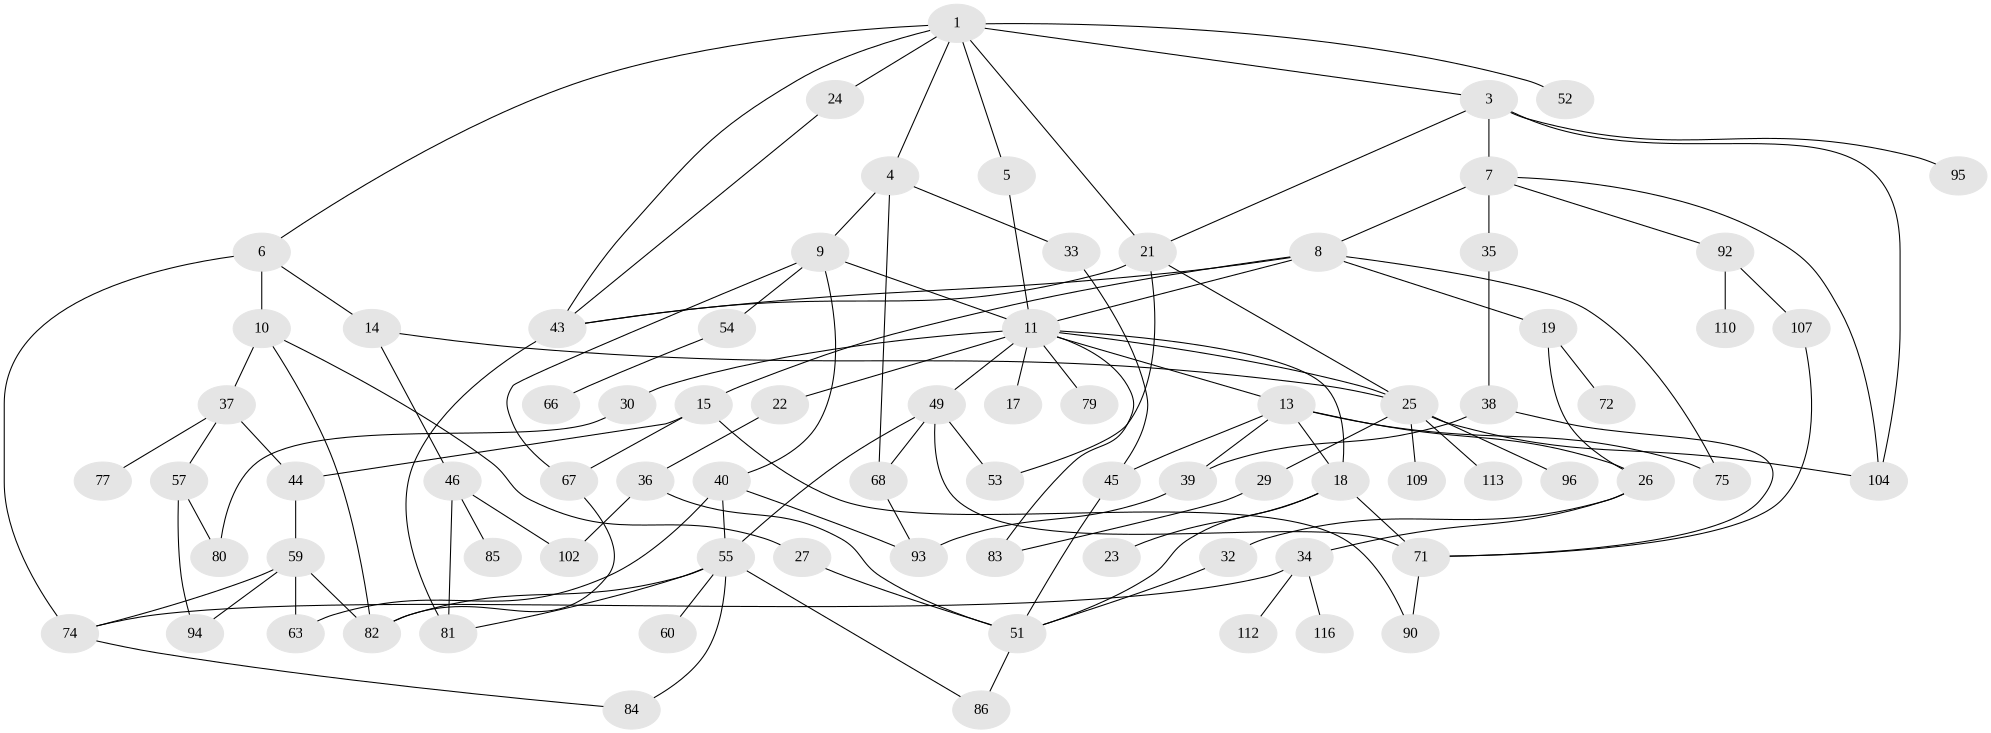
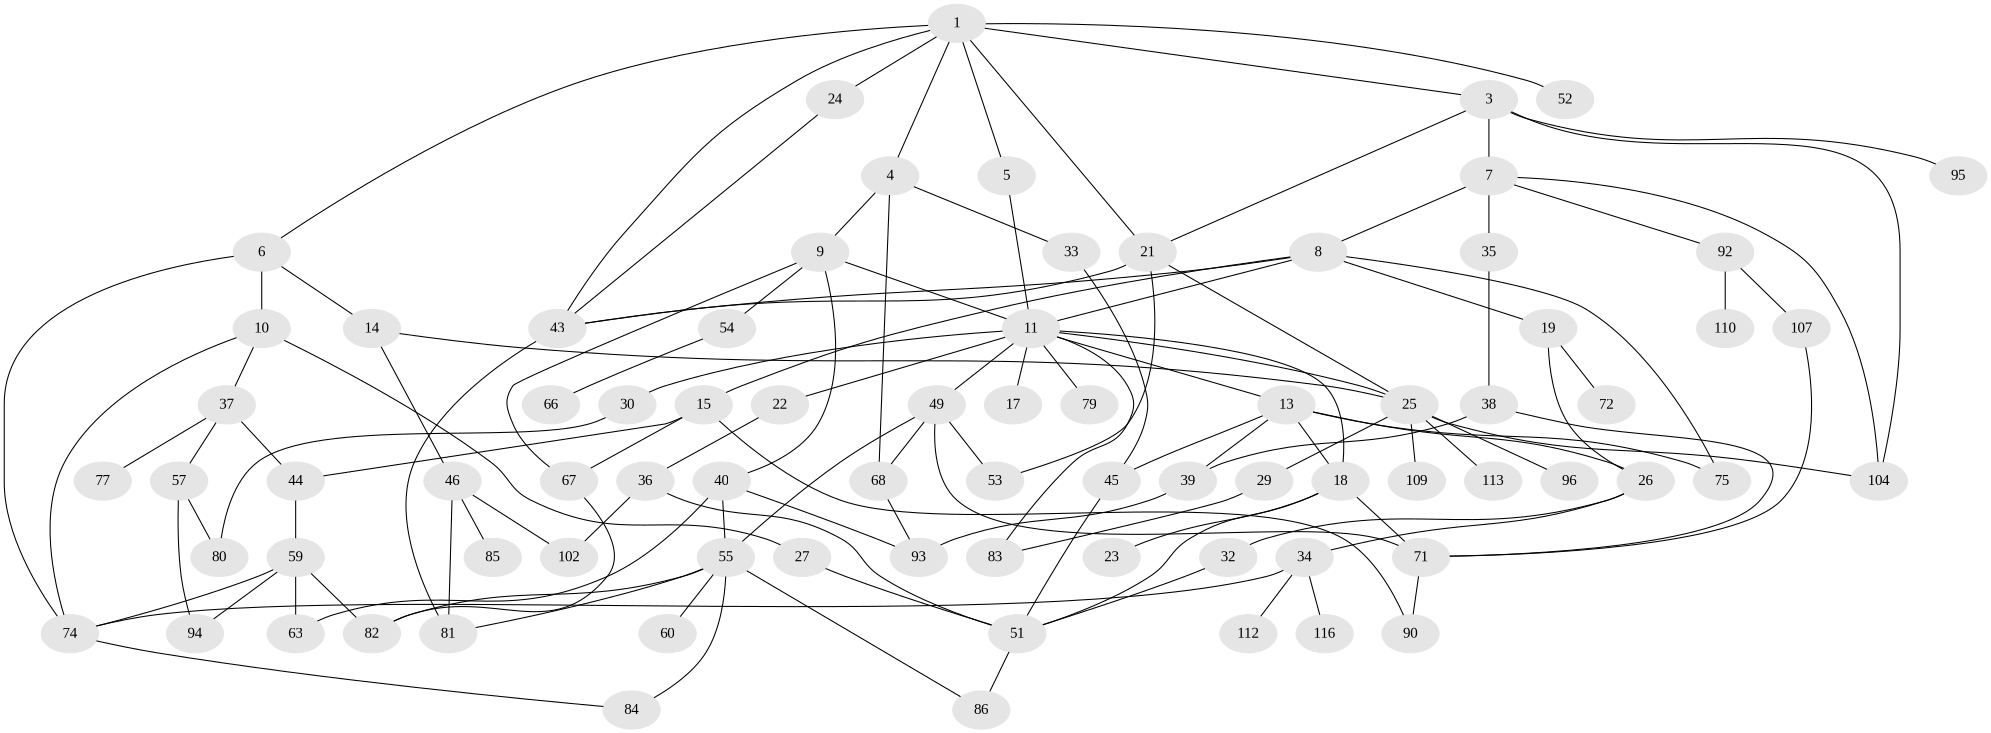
edge "10" -- "82": now "10" -- "74"
